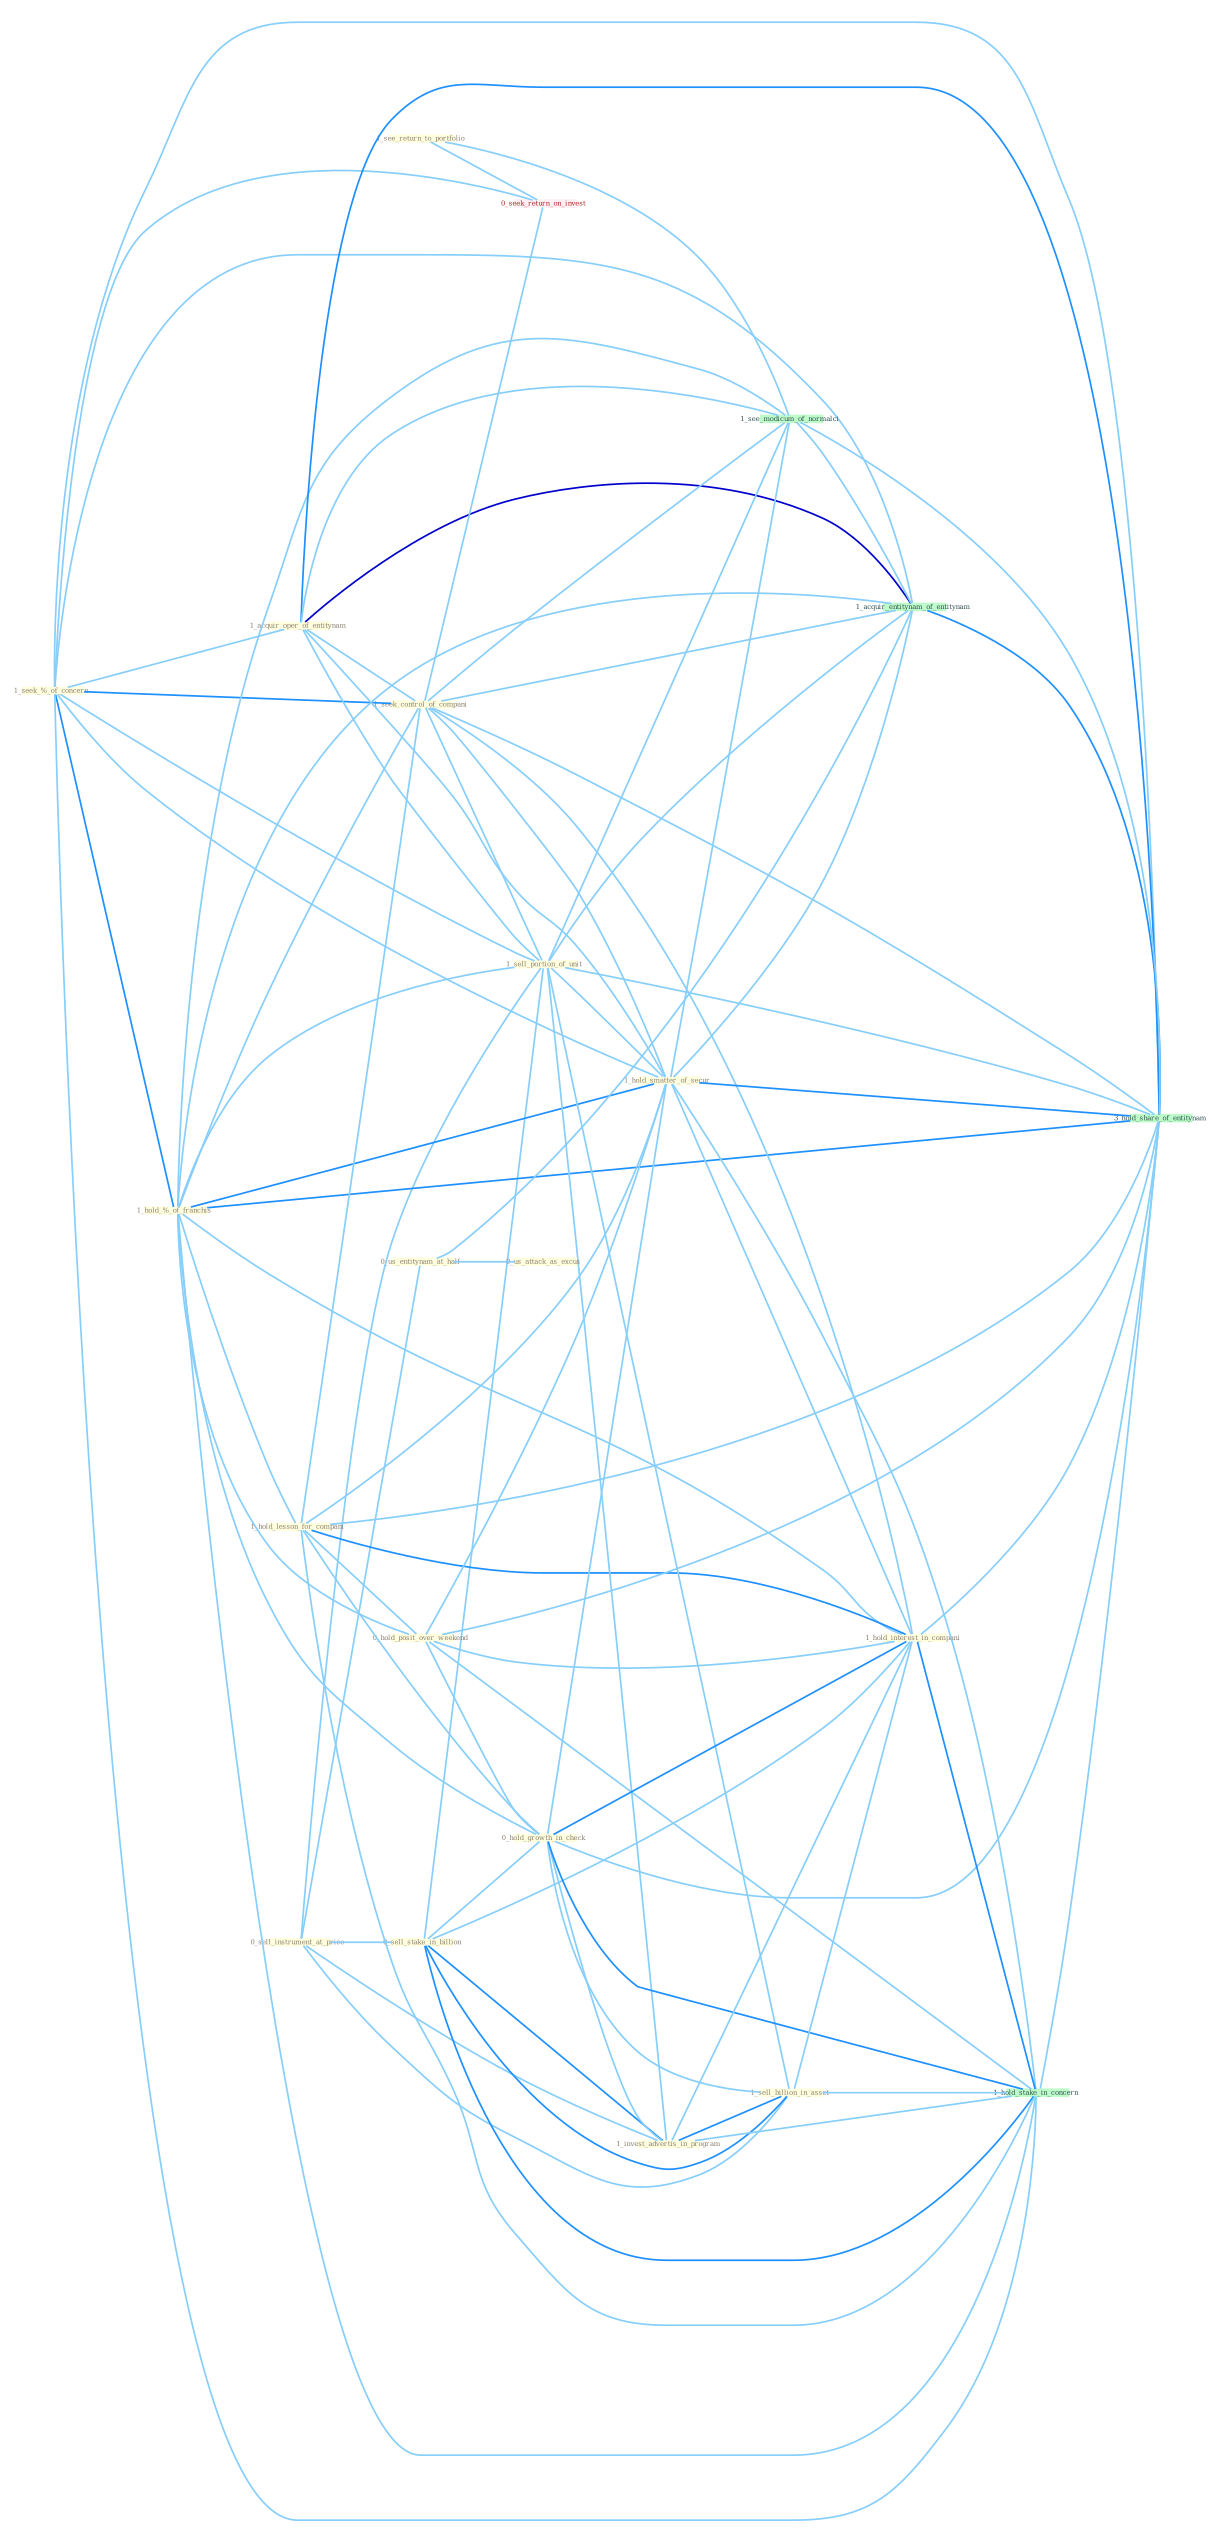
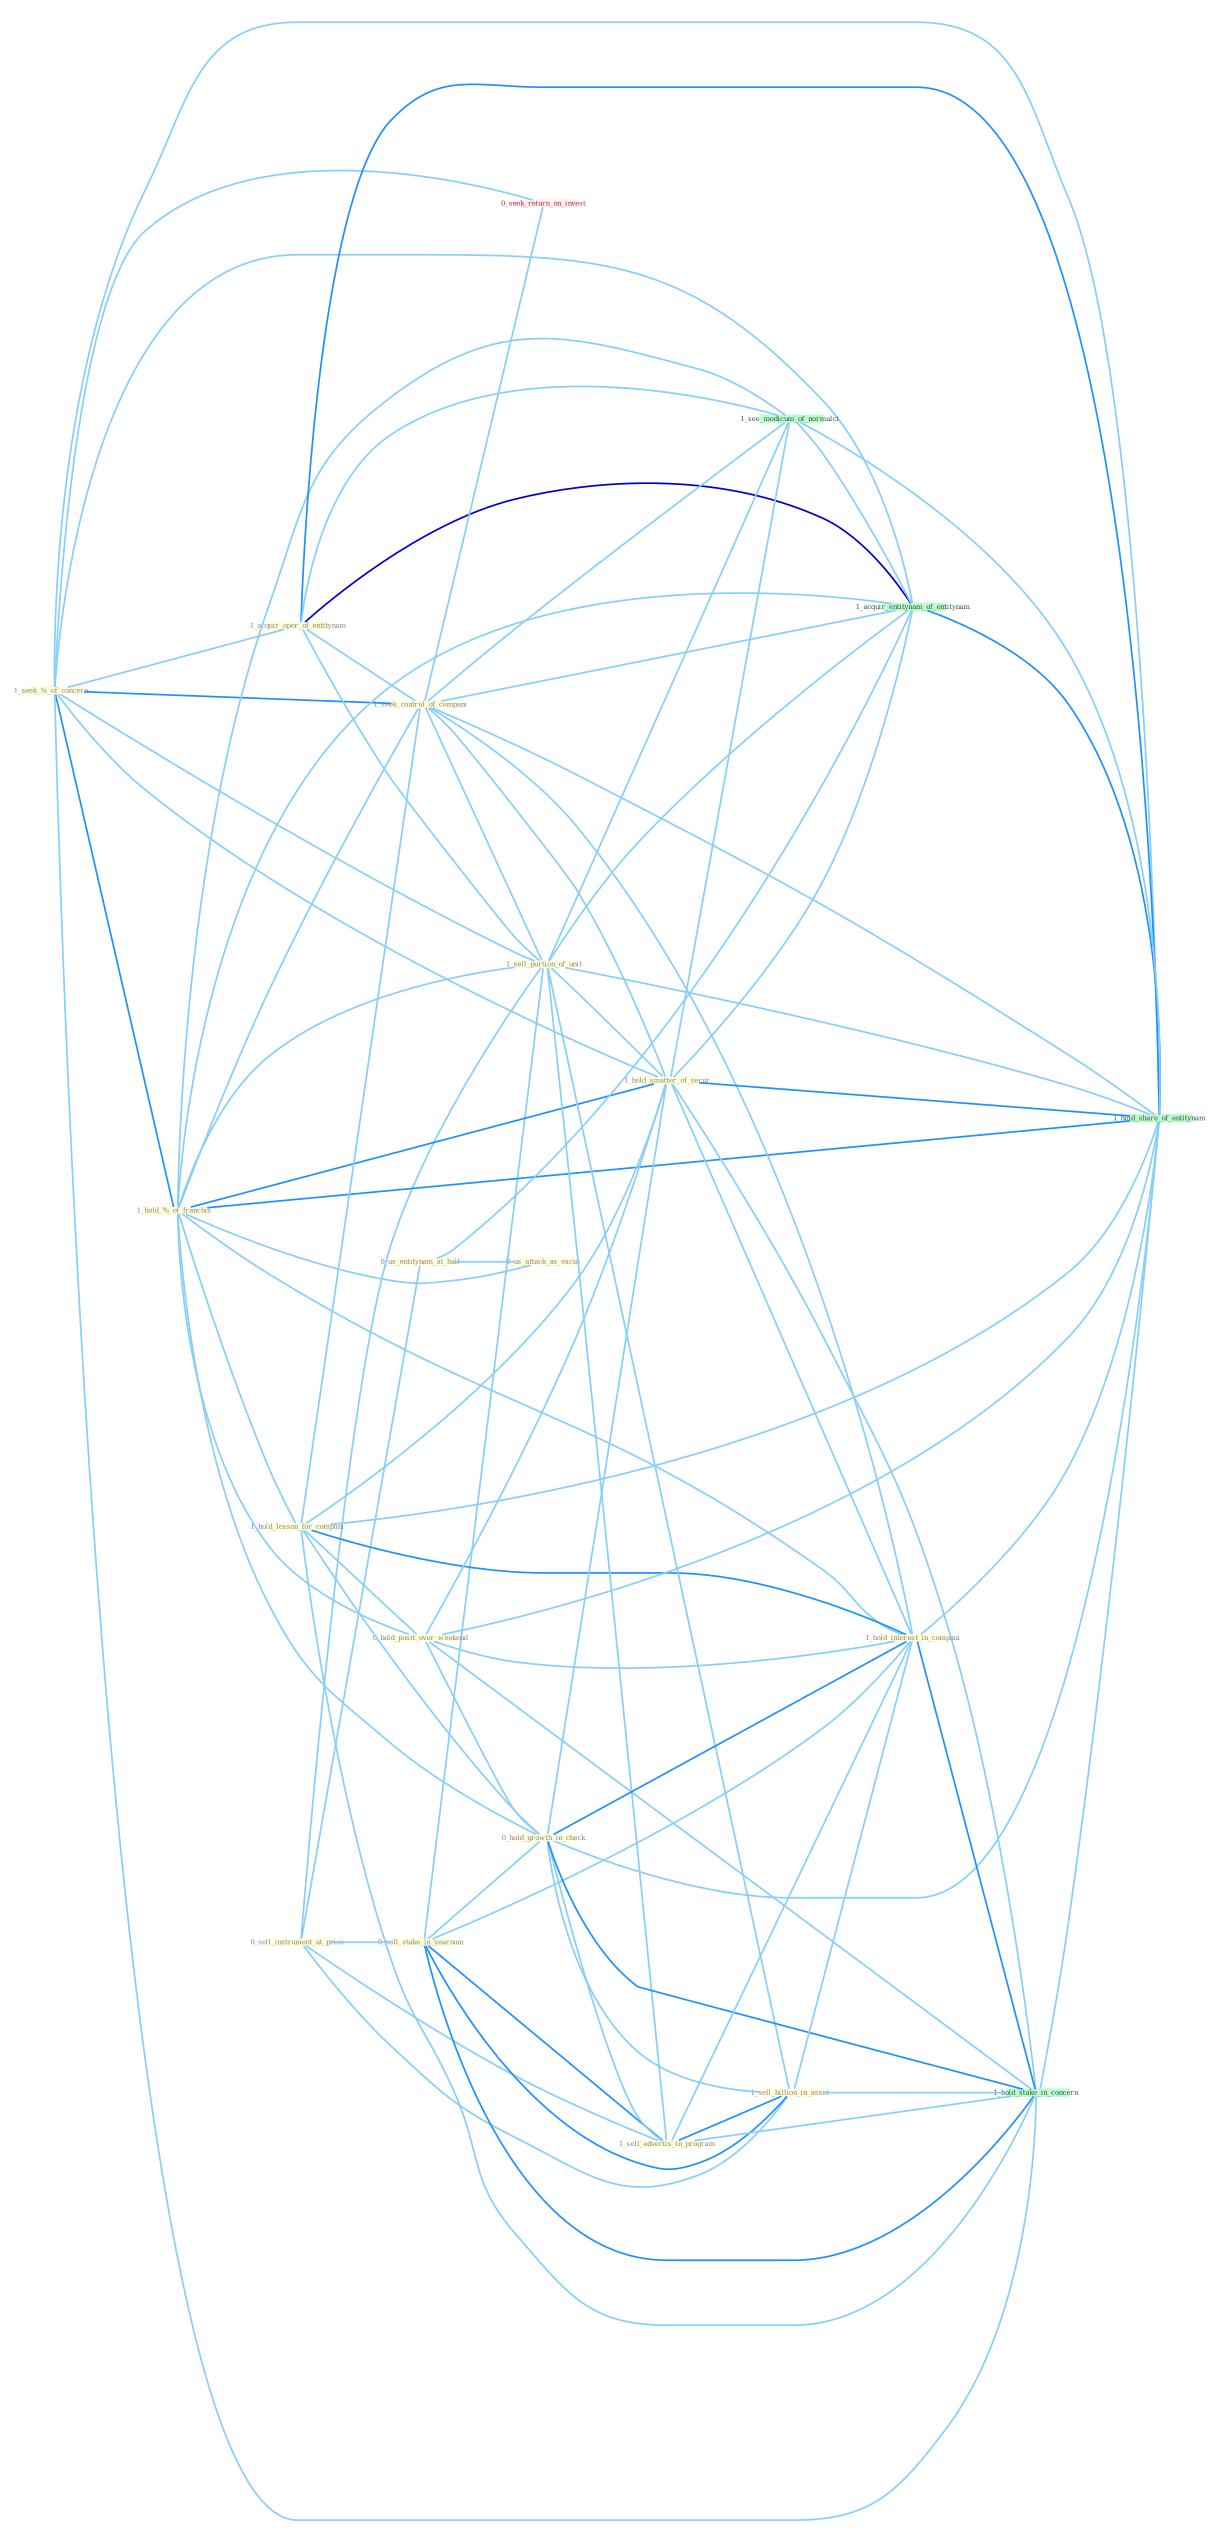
node "1_see_return_to_portfolio": removed
edge "1_acquir_oper_of_entitynam" -- "1_hold_smatter_of_secur": removed
node "3_hold_share_of_entitynam": label "3_hold_share_of_entitynam" -> "1_hold_share_of_entitynam"
node "0_sell_stake_in_billion": label "0_sell_stake_in_billion" -> "0_sell_stake_in_yearnum"
node "1_invest_advertis_in_program": label "1_invest_advertis_in_program" -> "1_sell_advertis_in_program"
edge "1_hold_%_of_franchis" -- "1_hold_stake_in_concern": now "1_hold_%_of_franchis" -- "0_us_attack_as_excus"
